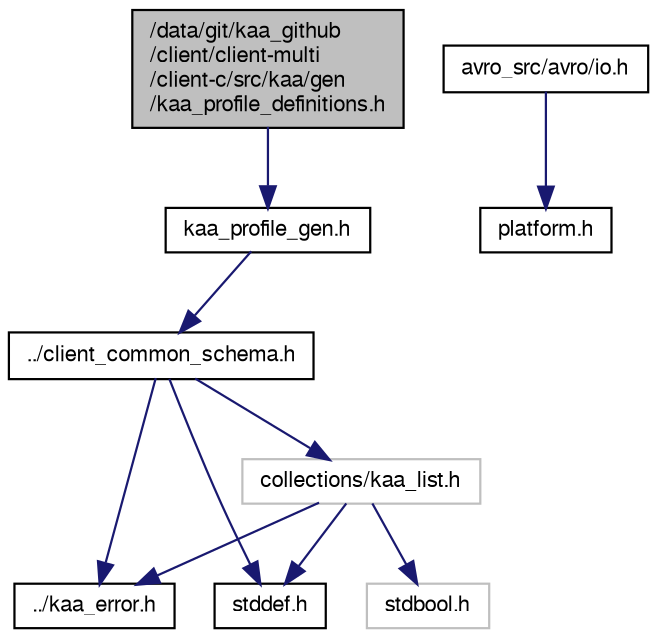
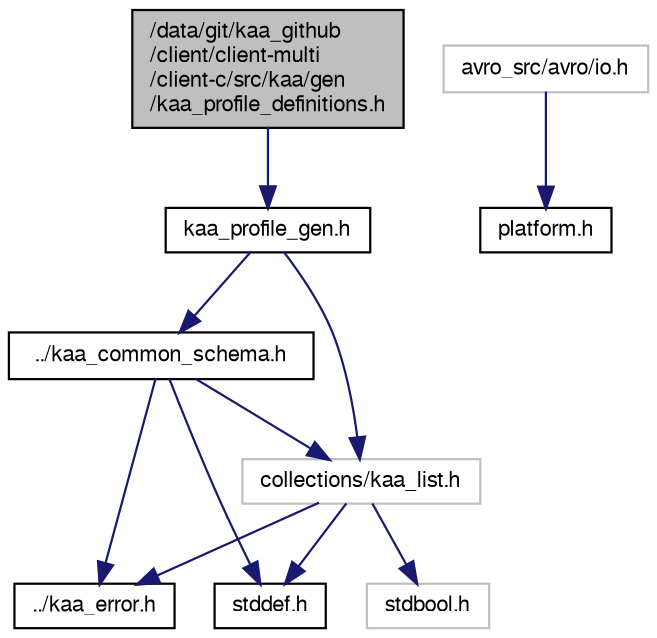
node "avro_src/avro/io.h": color black -> grey75
edge "kaa_profile_gen.h" -> "collections/kaa_list.h": added
node "../client_common_schema.h": label "../client_common_schema.h" -> "../kaa_common_schema.h"
